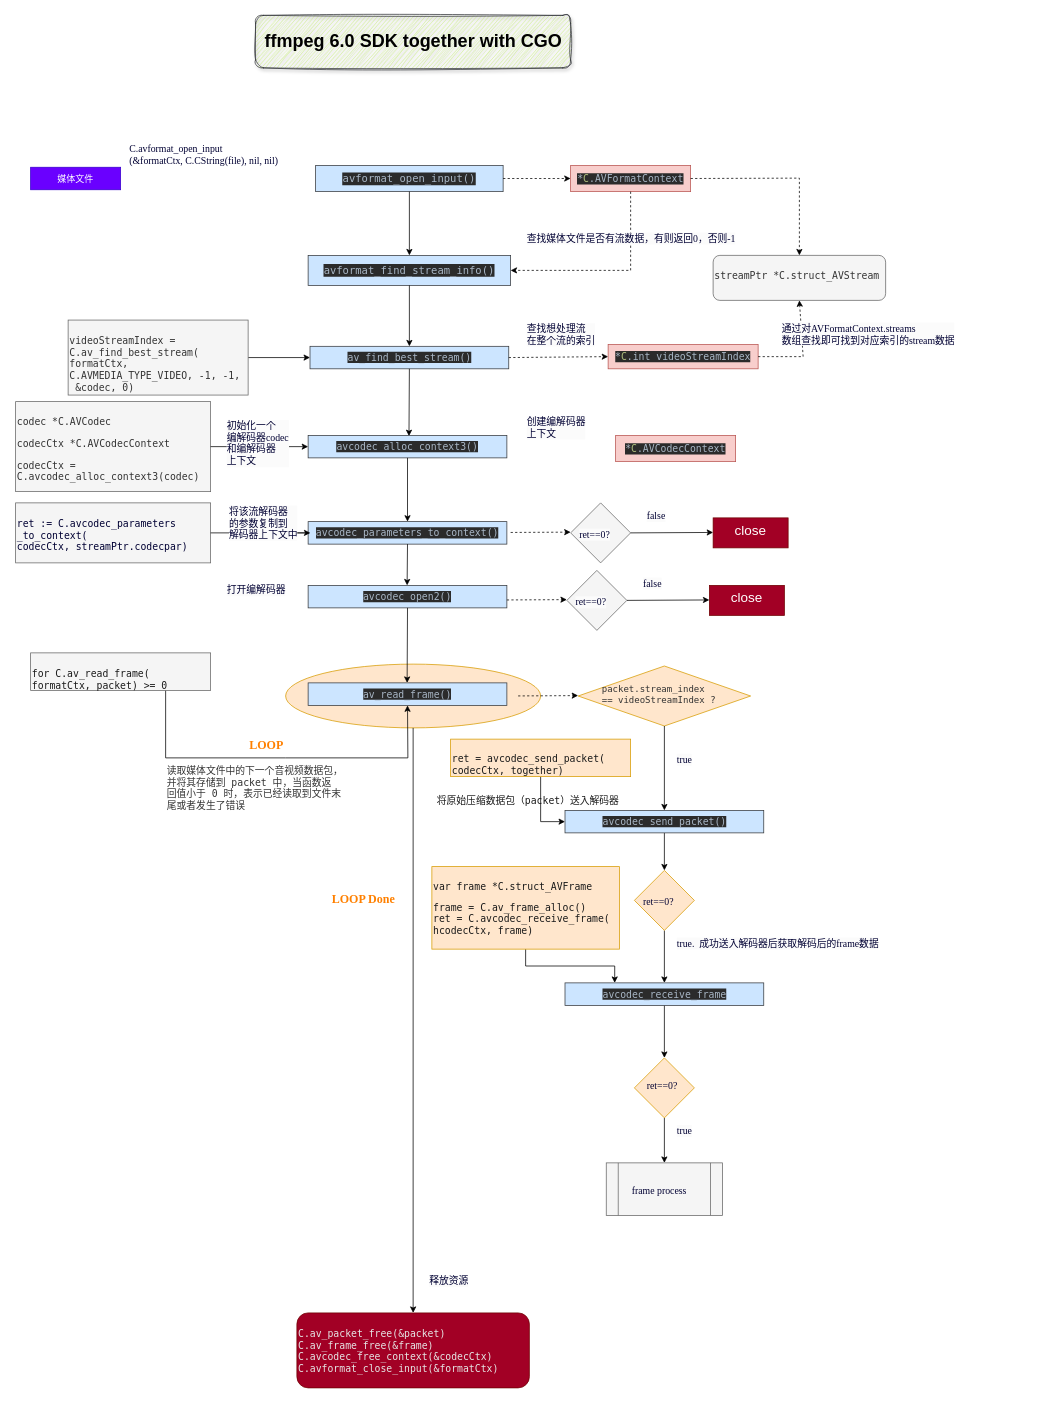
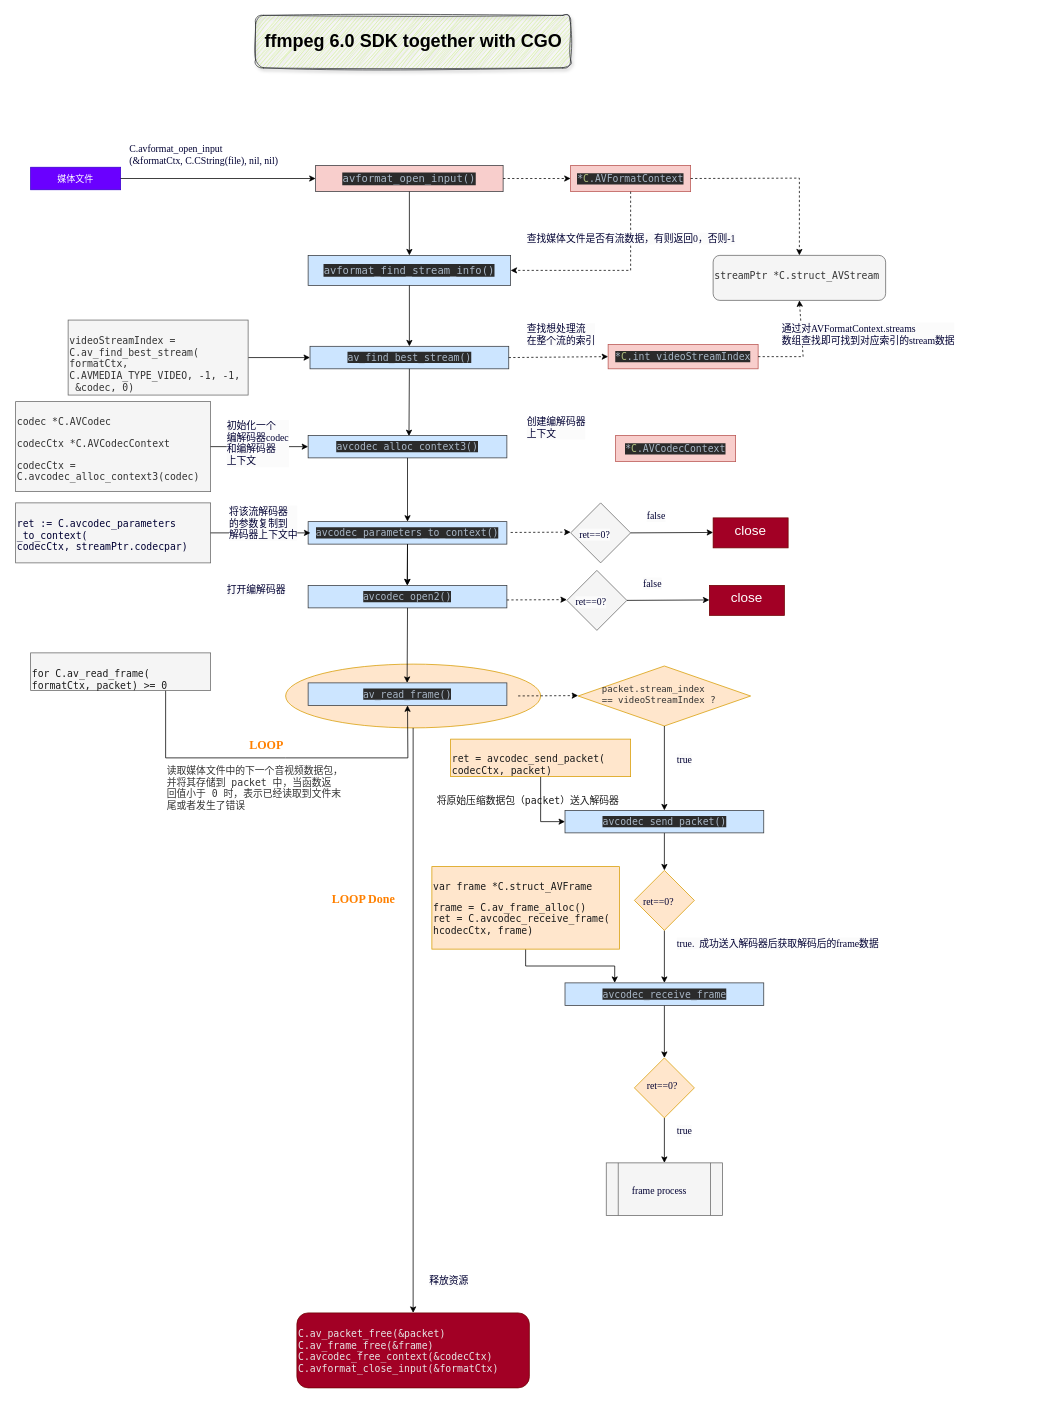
edge "媒体文件" -> "avformat_open_input()": added
node "avformat_open_input()": fillcolor #cce5ff -> #f8cecc
edge "avcodec_parameters_to_context()" -> "将该流解码器 的参数复制到 解码器上下文中": now "avcodec_parameters_to_context()" -> "avcodec_open2()"
node "ret = avcodec_send_packet( codecCtx, together)": label "ret = avcodec_send_packet( codecCtx, together)" -> "ret = avcodec_send_packet( codecCtx, packet)"
